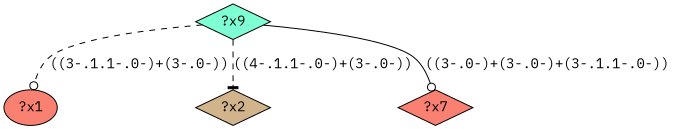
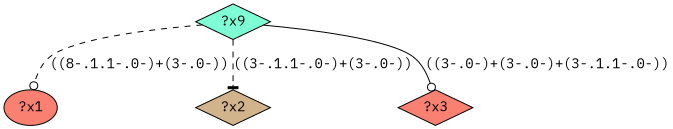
edge "?x9" -> "?x1": label "((3-.1.1-.0-)+(3-.0-))" -> "((8-.1.1-.0-)+(3-.0-))"
edge "?x9" -> "?x2": label "((4-.1.1-.0-)+(3-.0-))" -> "((3-.1.1-.0-)+(3-.0-))"
node "?x7": label "?x7" -> "?x3"
